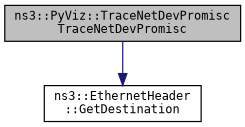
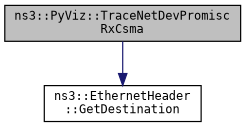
node "ns3::PyViz::TraceNetDevPromisc TraceNetDevPromisc": label "ns3::PyViz::TraceNetDevPromisc TraceNetDevPromisc" -> "ns3::PyViz::TraceNetDevPromisc RxCsma"
